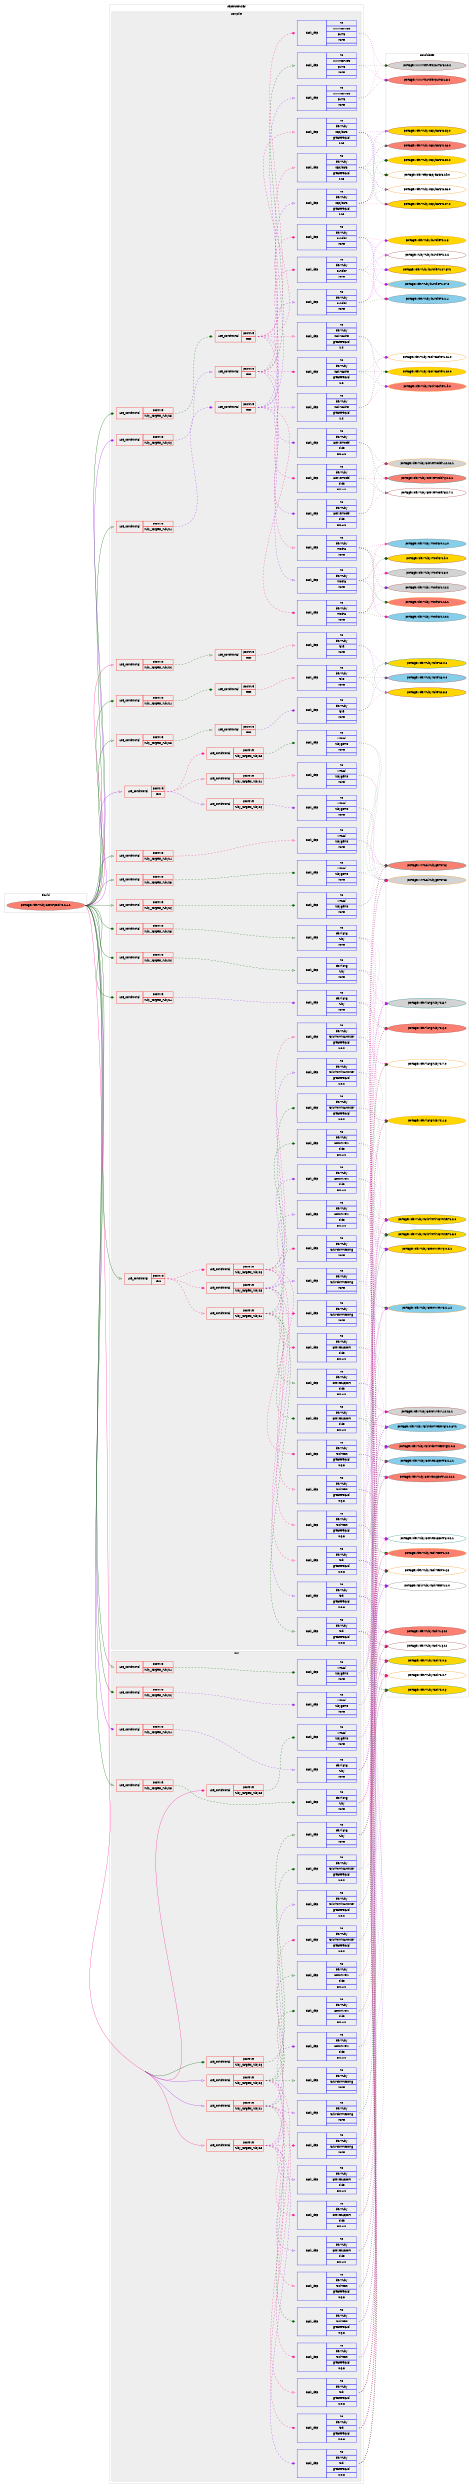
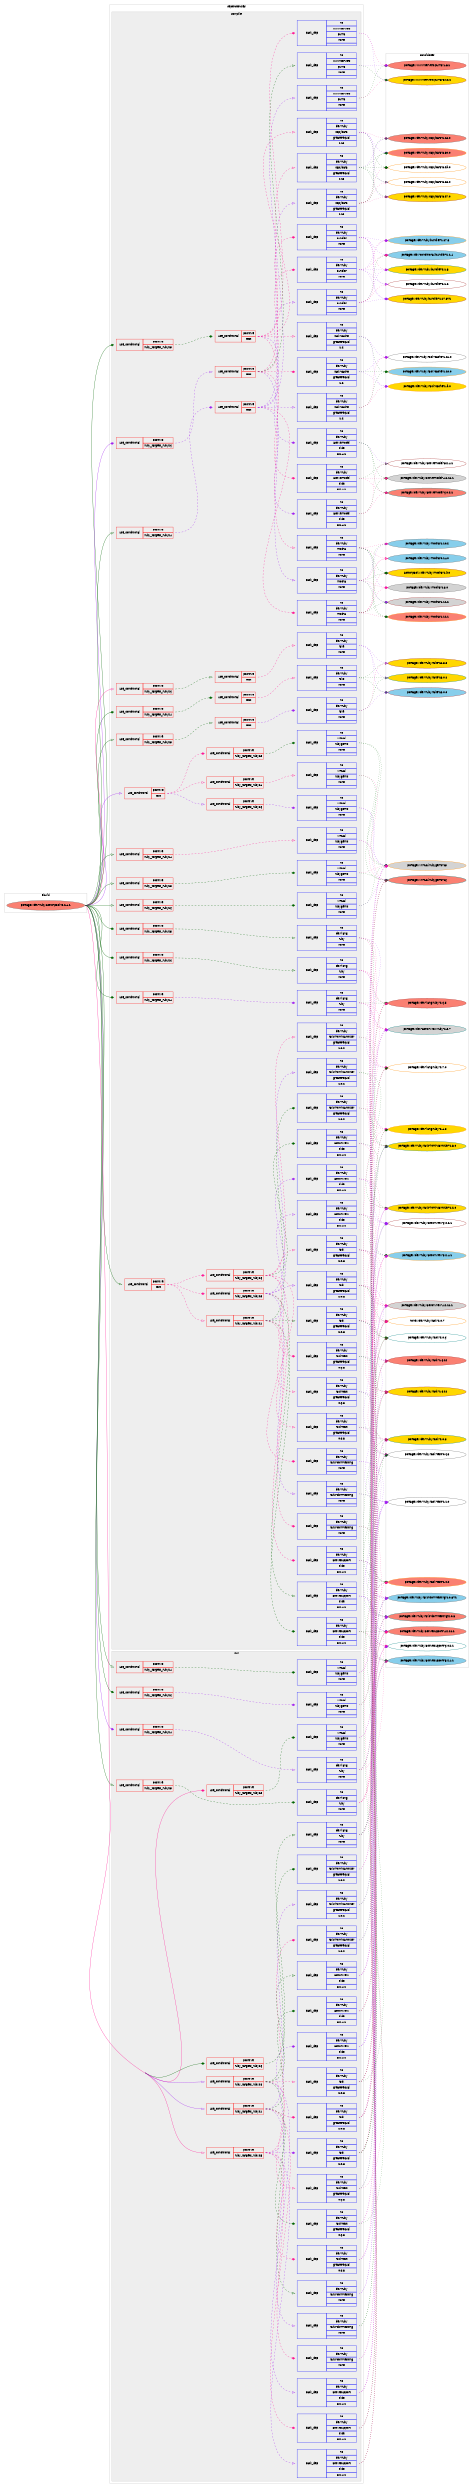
node "portage://www-servers/puma-3.12.2": fillcolor lightgrey -> gold
node "portage://www-bundler/puma-4.3.1": label "portage://www-bundler/puma-4.3.1" -> "portage://www-servers/puma-4.3.1"
node "portage://dev-ruby/capybara-3.26.0": removed
node "portage://dev-ruby/capybara-3.30.0": fillcolor gold -> salmon
node "portage://dev-dep/capybara-3.29.0": label "portage://dev-dep/capybara-3.29.0" -> "portage://dev-ruby/capybara-3.29.0"
node "portage://dev-ruby/bundler-2.1.3": color darkorange -> teal
node "portage://ruby-ruby/bundler-2.1.2": label "portage://ruby-ruby/bundler-2.1.2" -> "portage://dev-ruby/bundler-2.1.2"
node "portage://dev-ruby/bundler-2.1.4": label "portage://dev-ruby/bundler-2.1.4" -> "portage://dev-conditional/bundler-2.1.4"
node "portage://dev-ruby/rack-cache-1.11.0": color darkorange -> gray40
node "portage://dev-ruby/rack-cache-1.10.0": fillcolor gold -> skyblue
node "portage://dev-ruby/rack-cache-1.9.0": fillcolor salmon -> gold
node "portage://dev-ruby/activemodel-4.2.11.1": color darkorange -> gray40
node "portage://dev-ruby/activemodel-5.2.7.1": label "portage://dev-ruby/activemodel-5.2.7.1" -> "portage://dev-ruby/activemodel-5.2.4.1"
node "portage://dev-ruby/mocha-1.9.0": label "portage://dev-ruby/mocha-1.9.0" -> "actionpack://dev-ruby/mocha-1.9.0"
node "portage://dev-lang/ruby-2.5.7": label "portage://dev-lang/ruby-2.5.7" -> "portage://dev-actionview/ruby-2.5.7"
node "portage://dev-ruby/actionview-6.0.2.1": fillcolor gold -> white
node "portage://dev-ruby/rack-test-0.6.3": color darkorange -> gray40
node "portage://rails-ruby/rack-test-1.1.0": label "portage://rails-ruby/rack-test-1.1.0" -> "portage://dev-ruby/rack-test-1.1.0"
node "portage://dev-ruby/rack-1.6.11": fillcolor white -> gold
node "portage://dev-ruby/rack-2.0.7": label "portage://dev-ruby/rack-2.0.7" -> "none://dev-ruby/rack-2.0.7"
node "portage://dev-ruby/rack-2.0.6": fillcolor gold -> white
